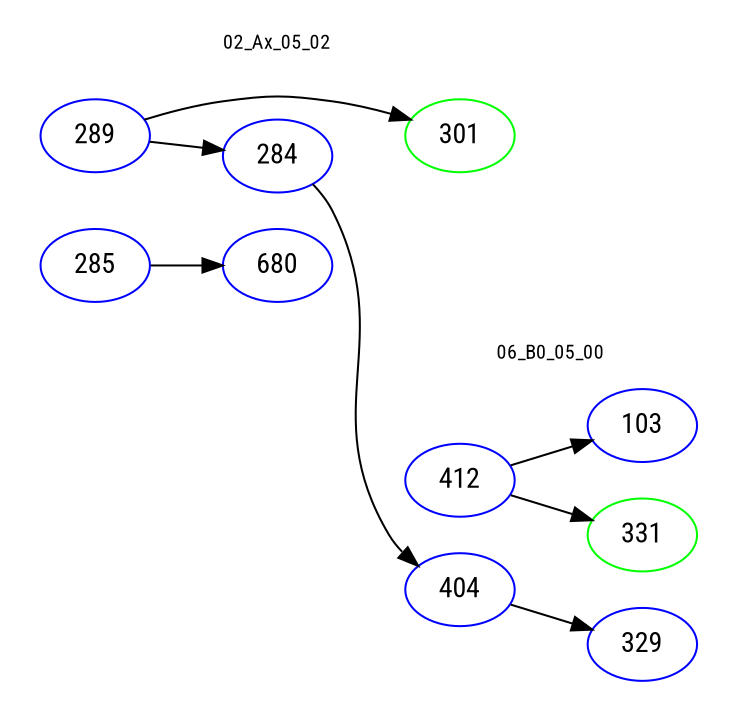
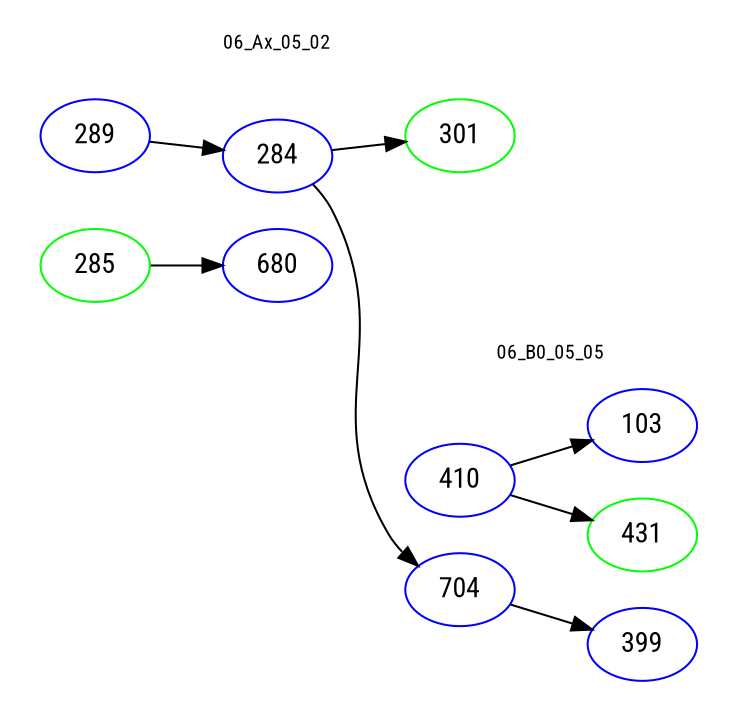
cluster "02_Ax_05_02": label "02_Ax_05_02" -> "06_Ax_05_02"
edge "289" -> "301": now "284" -> "301"
node "285": color blue -> green
cluster "06_B0_05_00": label "06_B0_05_00" -> "06_B0_05_05"
node "412": label "412" -> "410"
node "331": label "331" -> "431"
node "404": label "404" -> "704"
node "329": label "329" -> "399"
